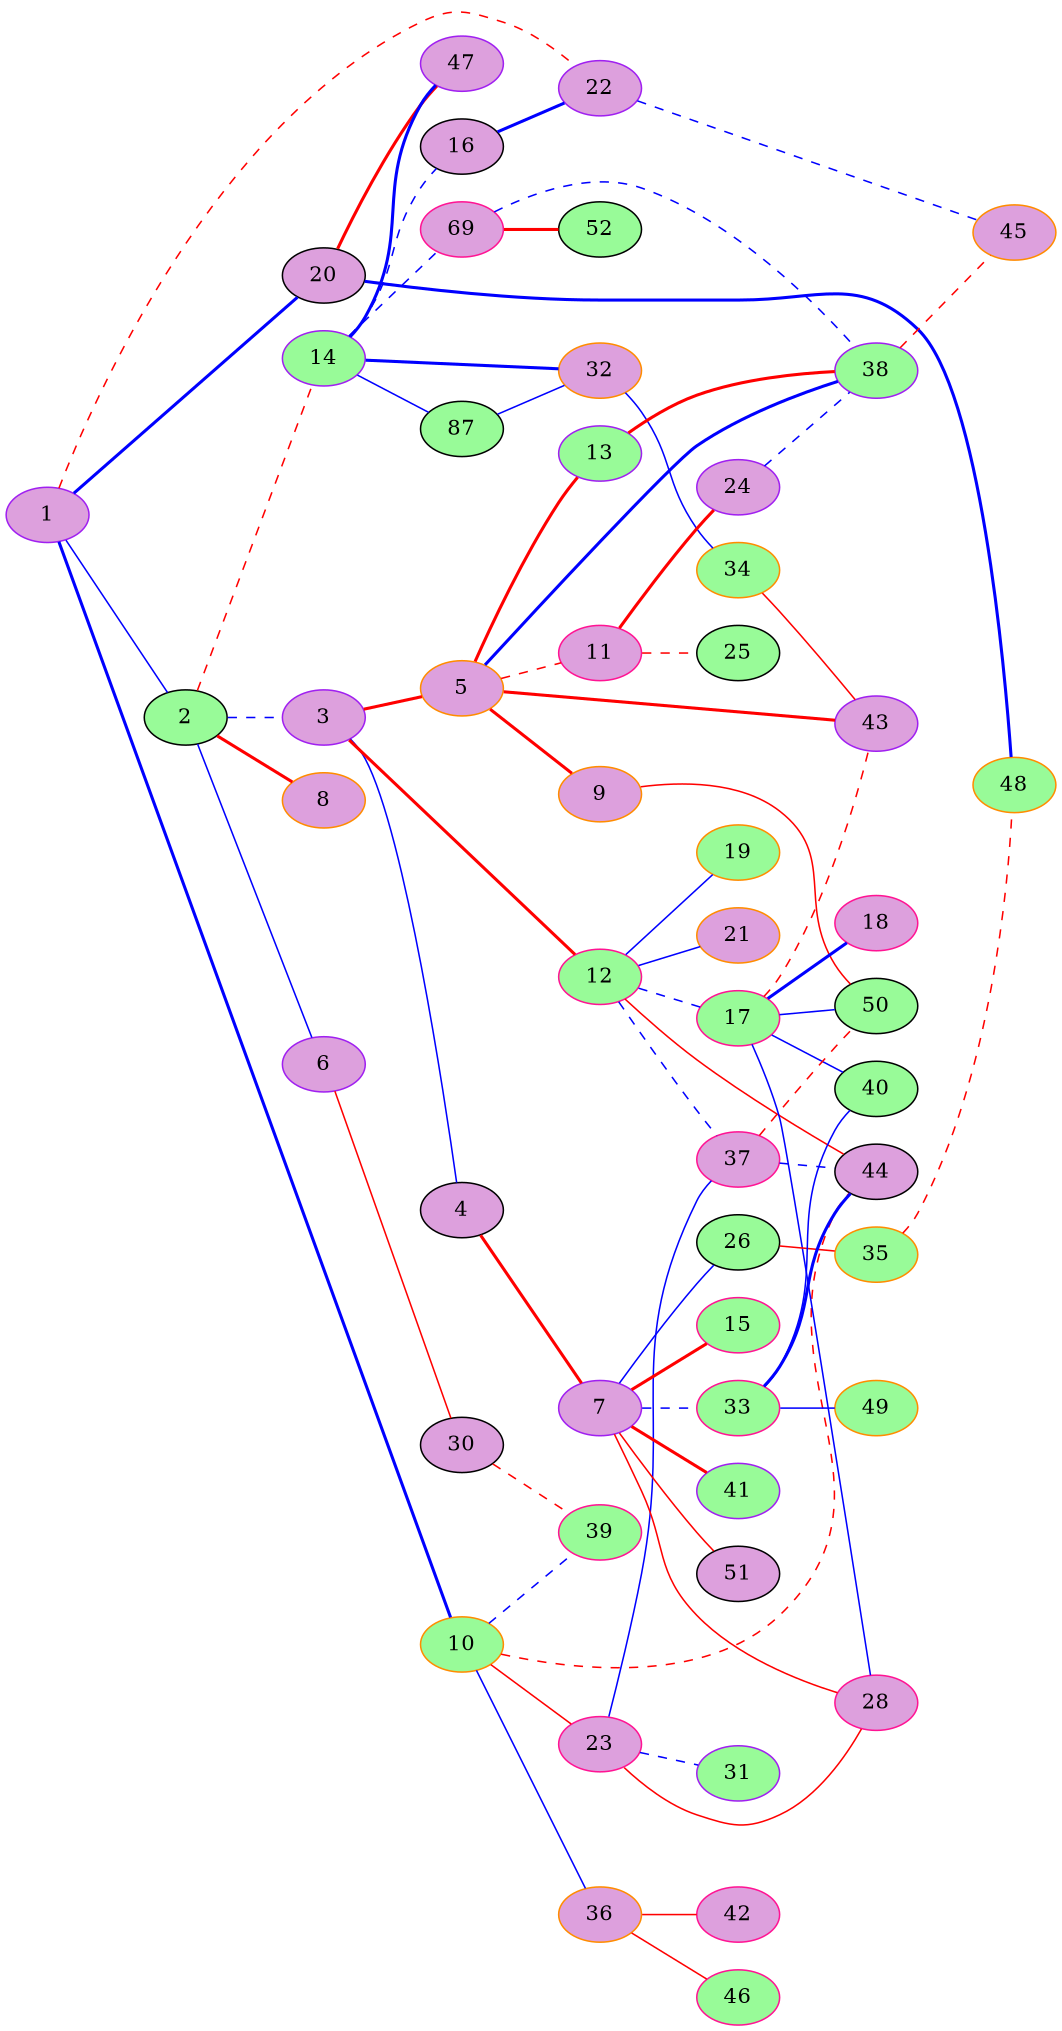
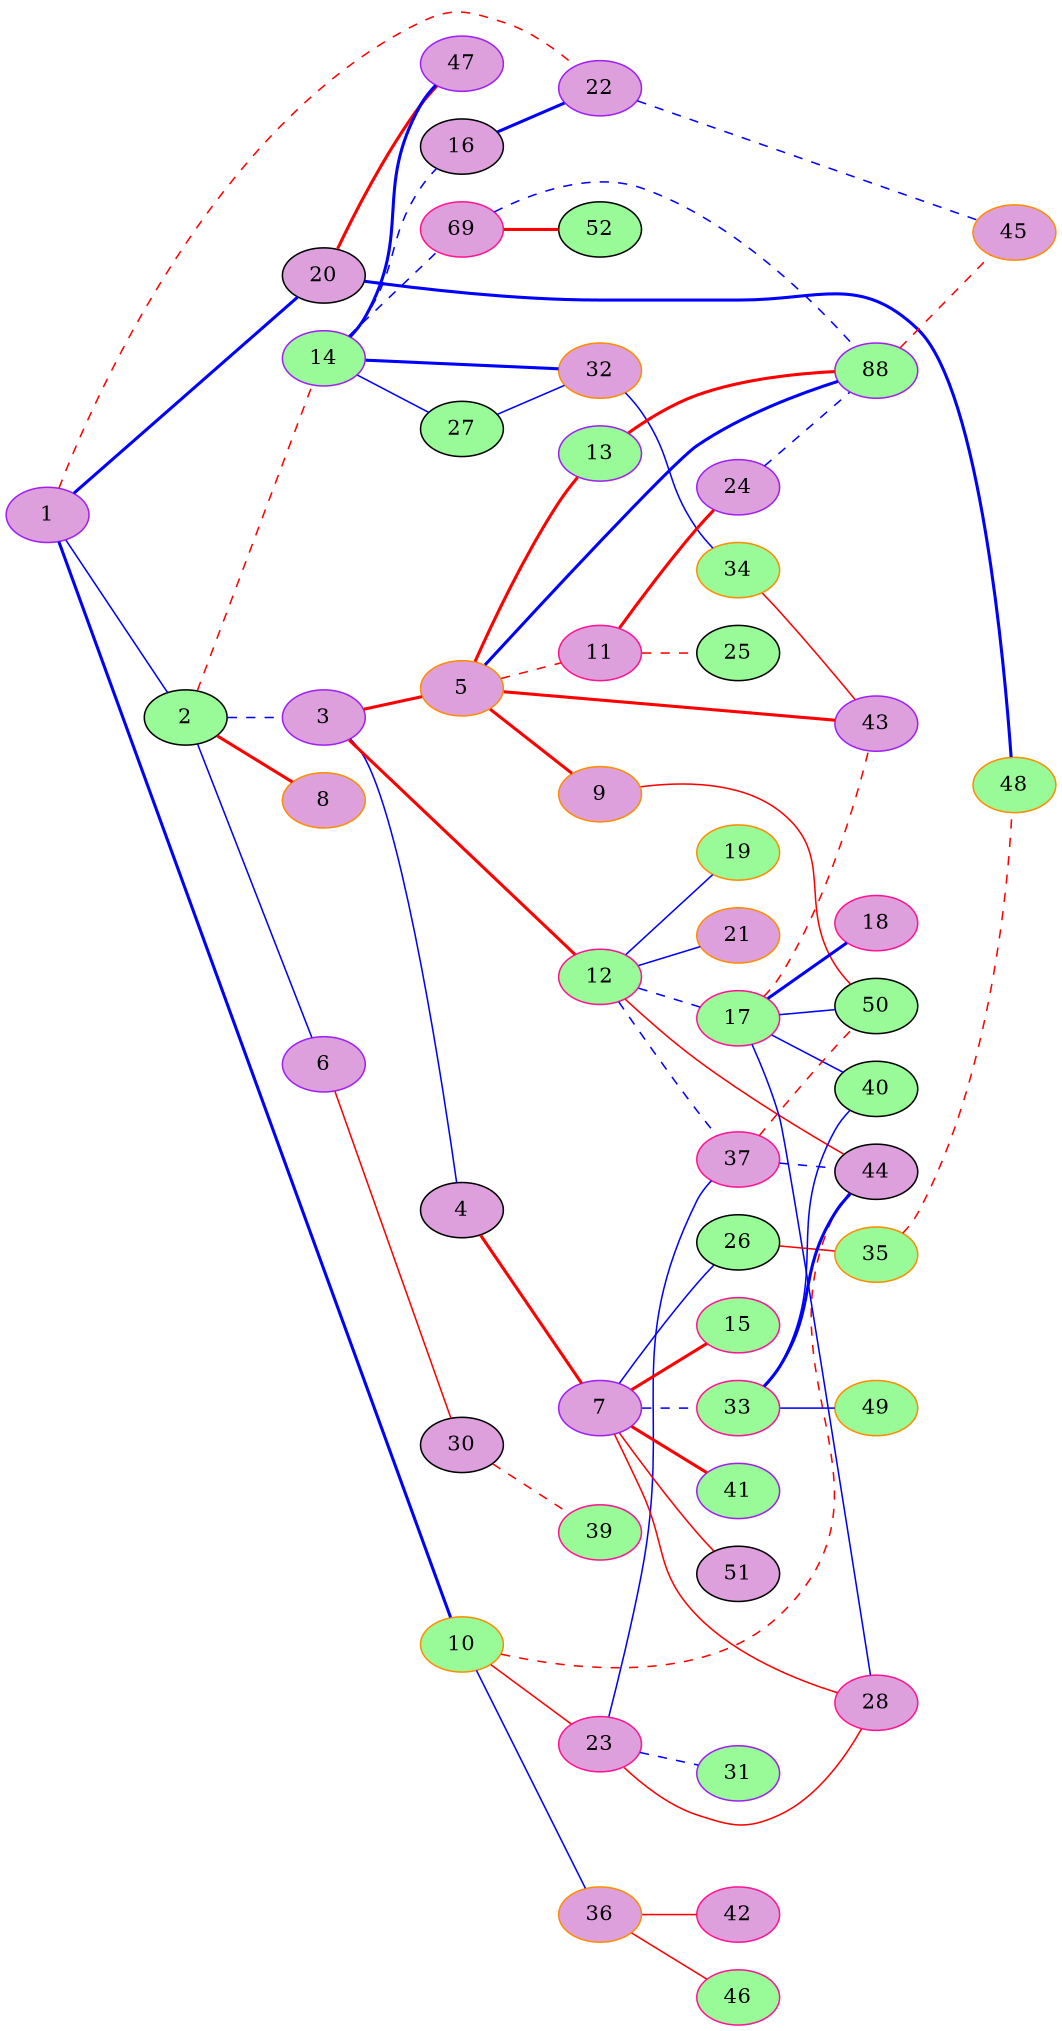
node "38": label "38" -> "88"
node "87": label "87" -> "27"
edge "39" -- "10": removed
